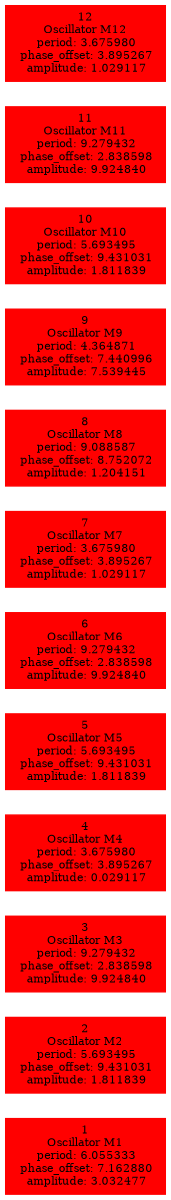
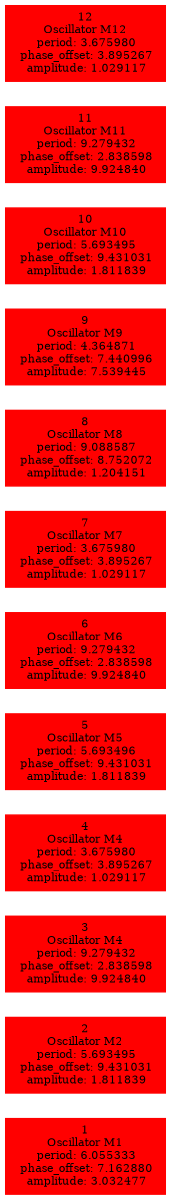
node "5": text "period: 5.693495" -> "period: 5.693496"
node "4": text "amplitude: 0.029117" -> "amplitude: 1.029117"
node "3": text "Oscillator M3" -> "Oscillator M4"
